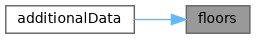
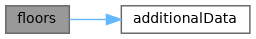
edge "additionalData" -> "floors": reversed
